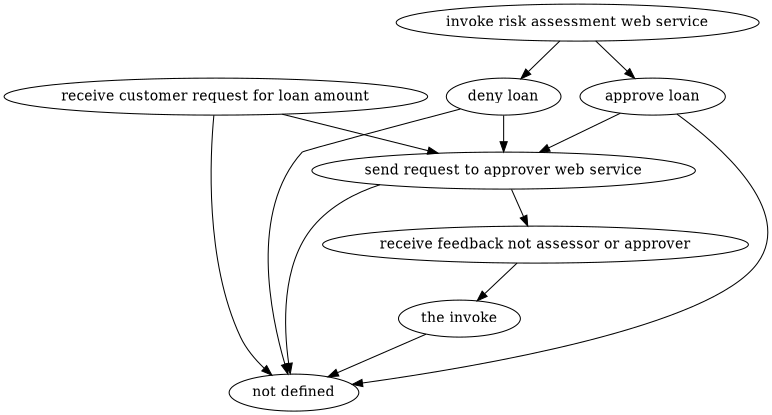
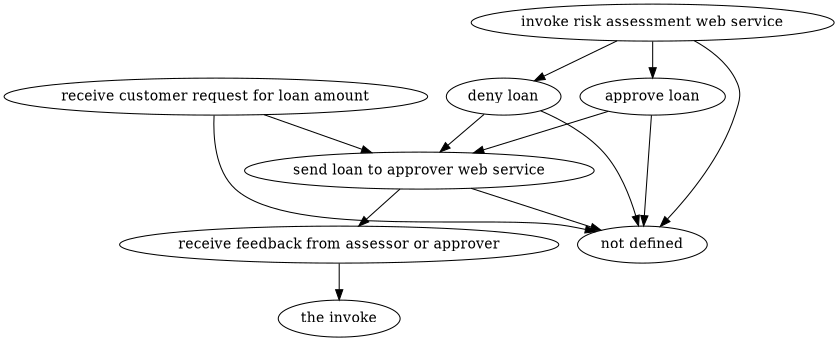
node "send request to approver web service": label "send request to approver web service" -> "send loan to approver web service"
node "receive feedback not assessor or approver": label "receive feedback not assessor or approver" -> "receive feedback from assessor or approver"
edge "the invoke" -> "not defined": now "invoke risk assessment web service" -> "not defined"
